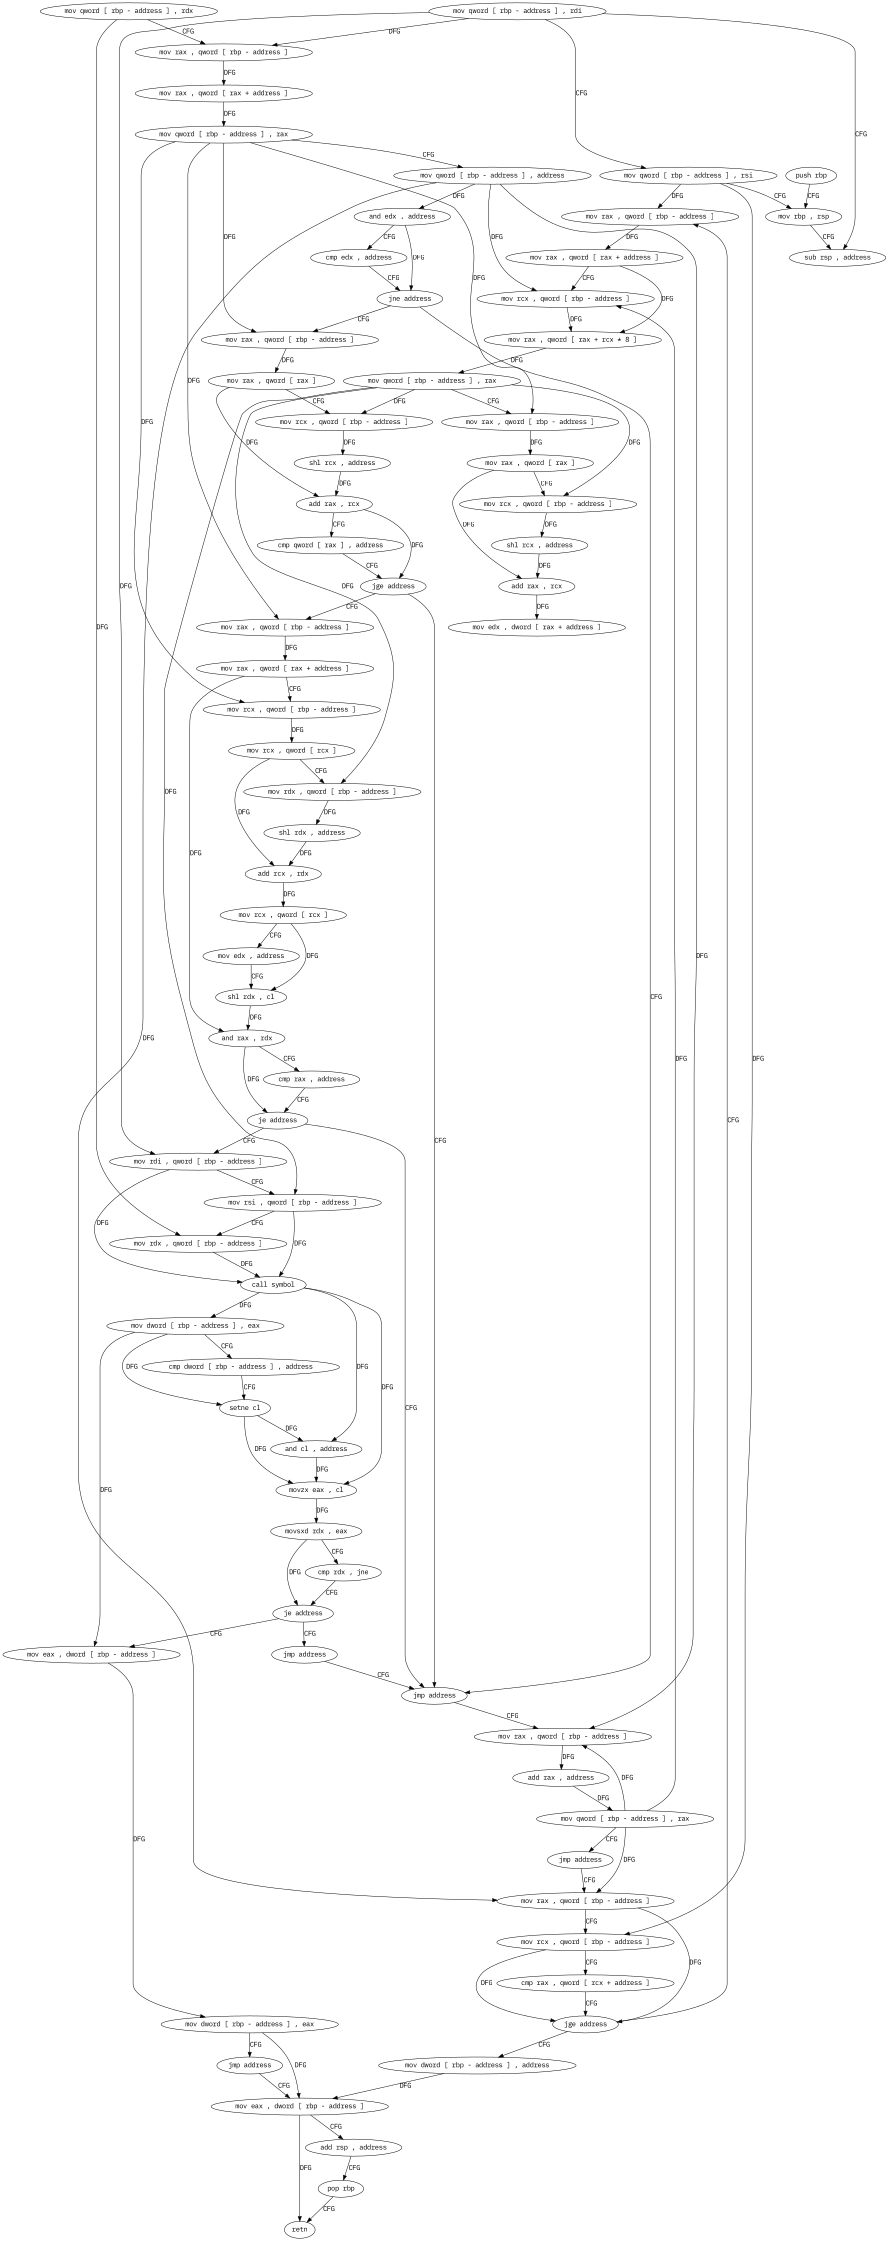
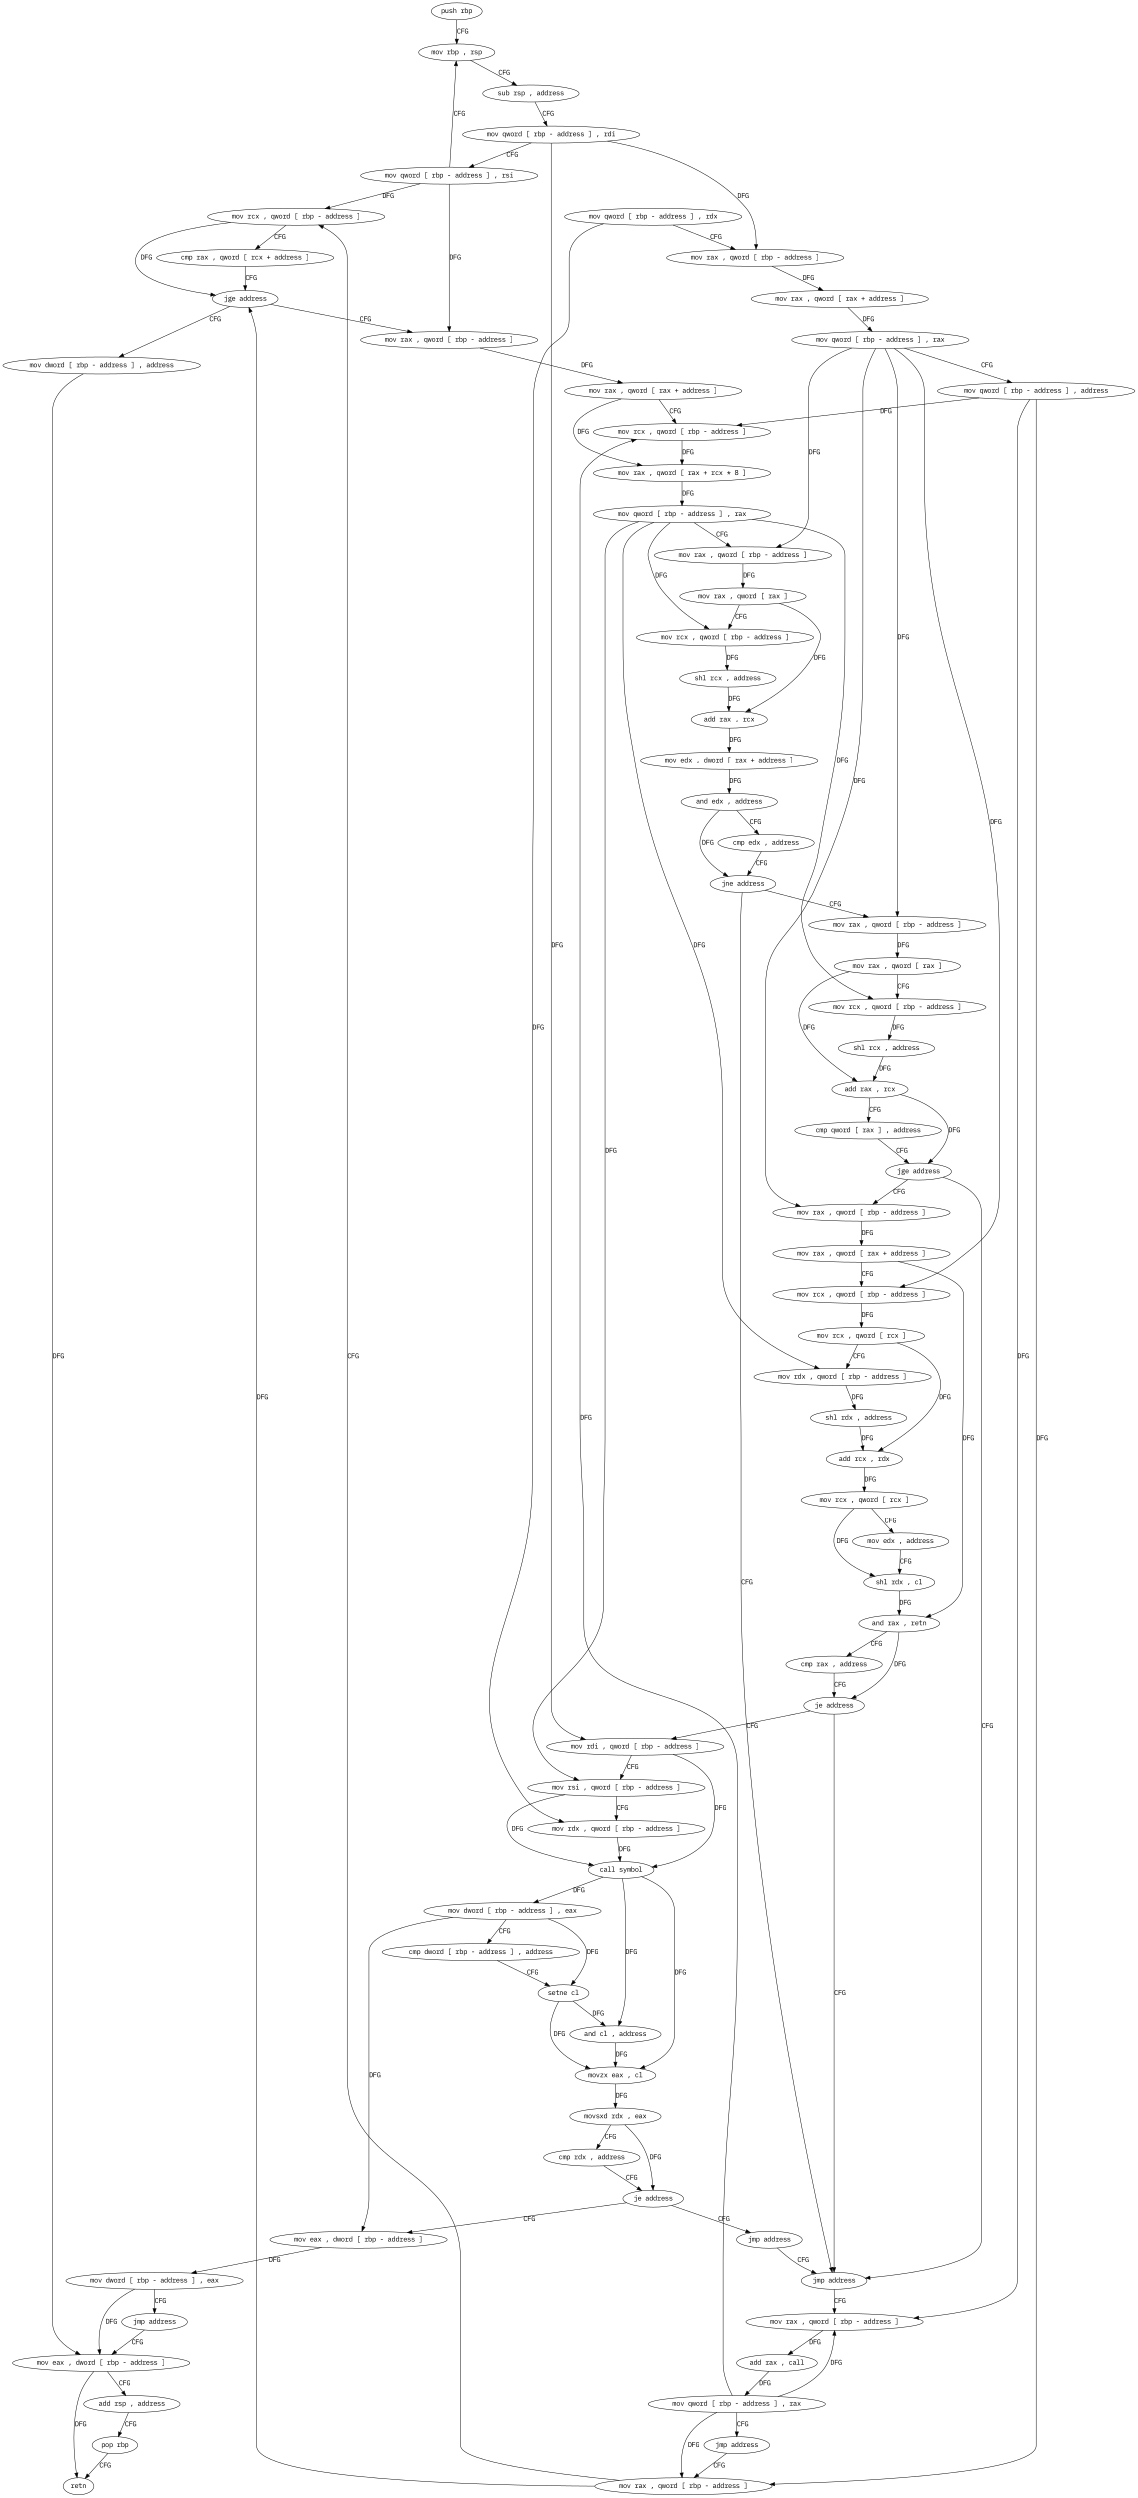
edge "mov qword [ rbp - address ] , rdi" -> "sub rsp , address": reversed
edge "mov qword [ rbp - address ] , address" -> "and edx , address": now "mov edx , dword [ rax + address ]" -> "and edx , address"
node "and rax , rdx": label "and rax , rdx" -> "and rax , retn"
node "cmp rdx , jne": label "cmp rdx , jne" -> "cmp rdx , address"
node "add rax , address": label "add rax , address" -> "add rax , call"
